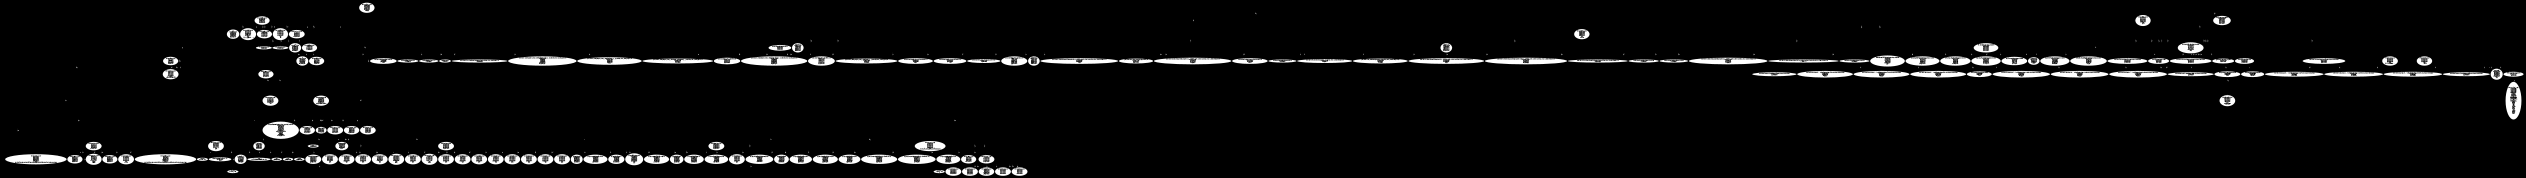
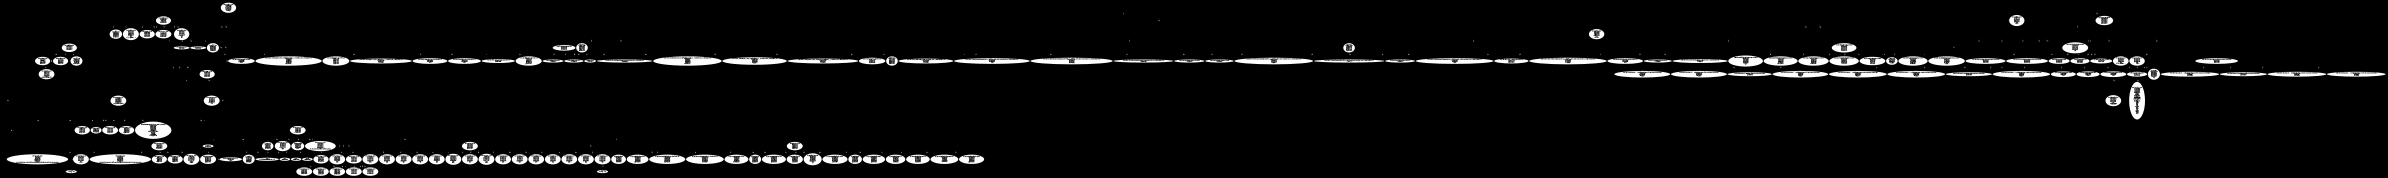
node "__dso_handle 0x189d43000 (1 bytes) cf": removed
